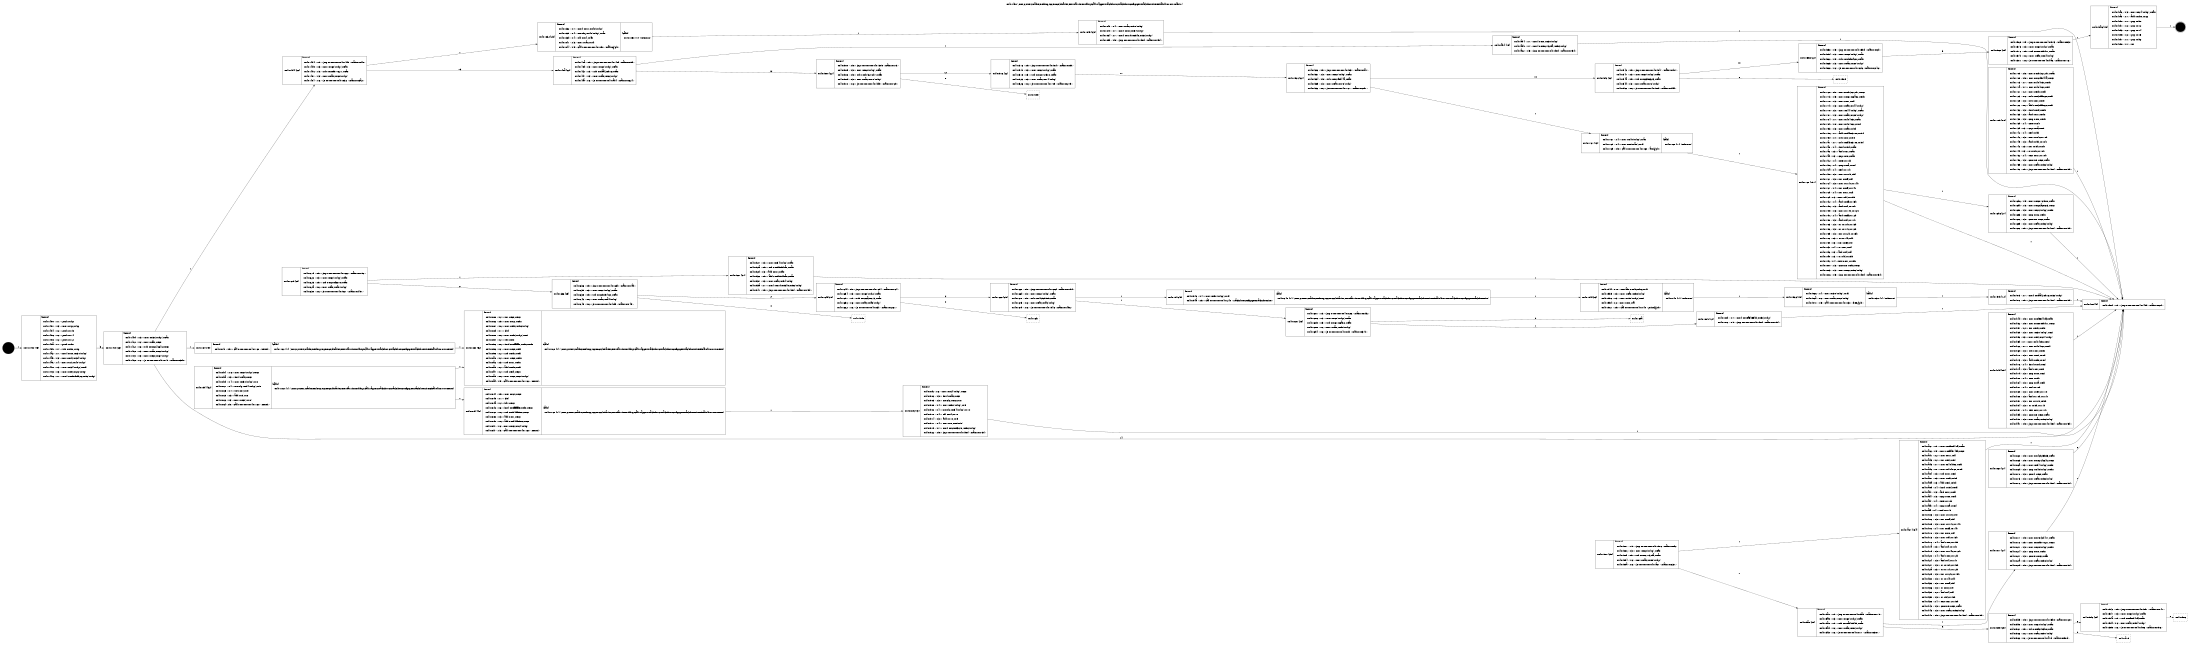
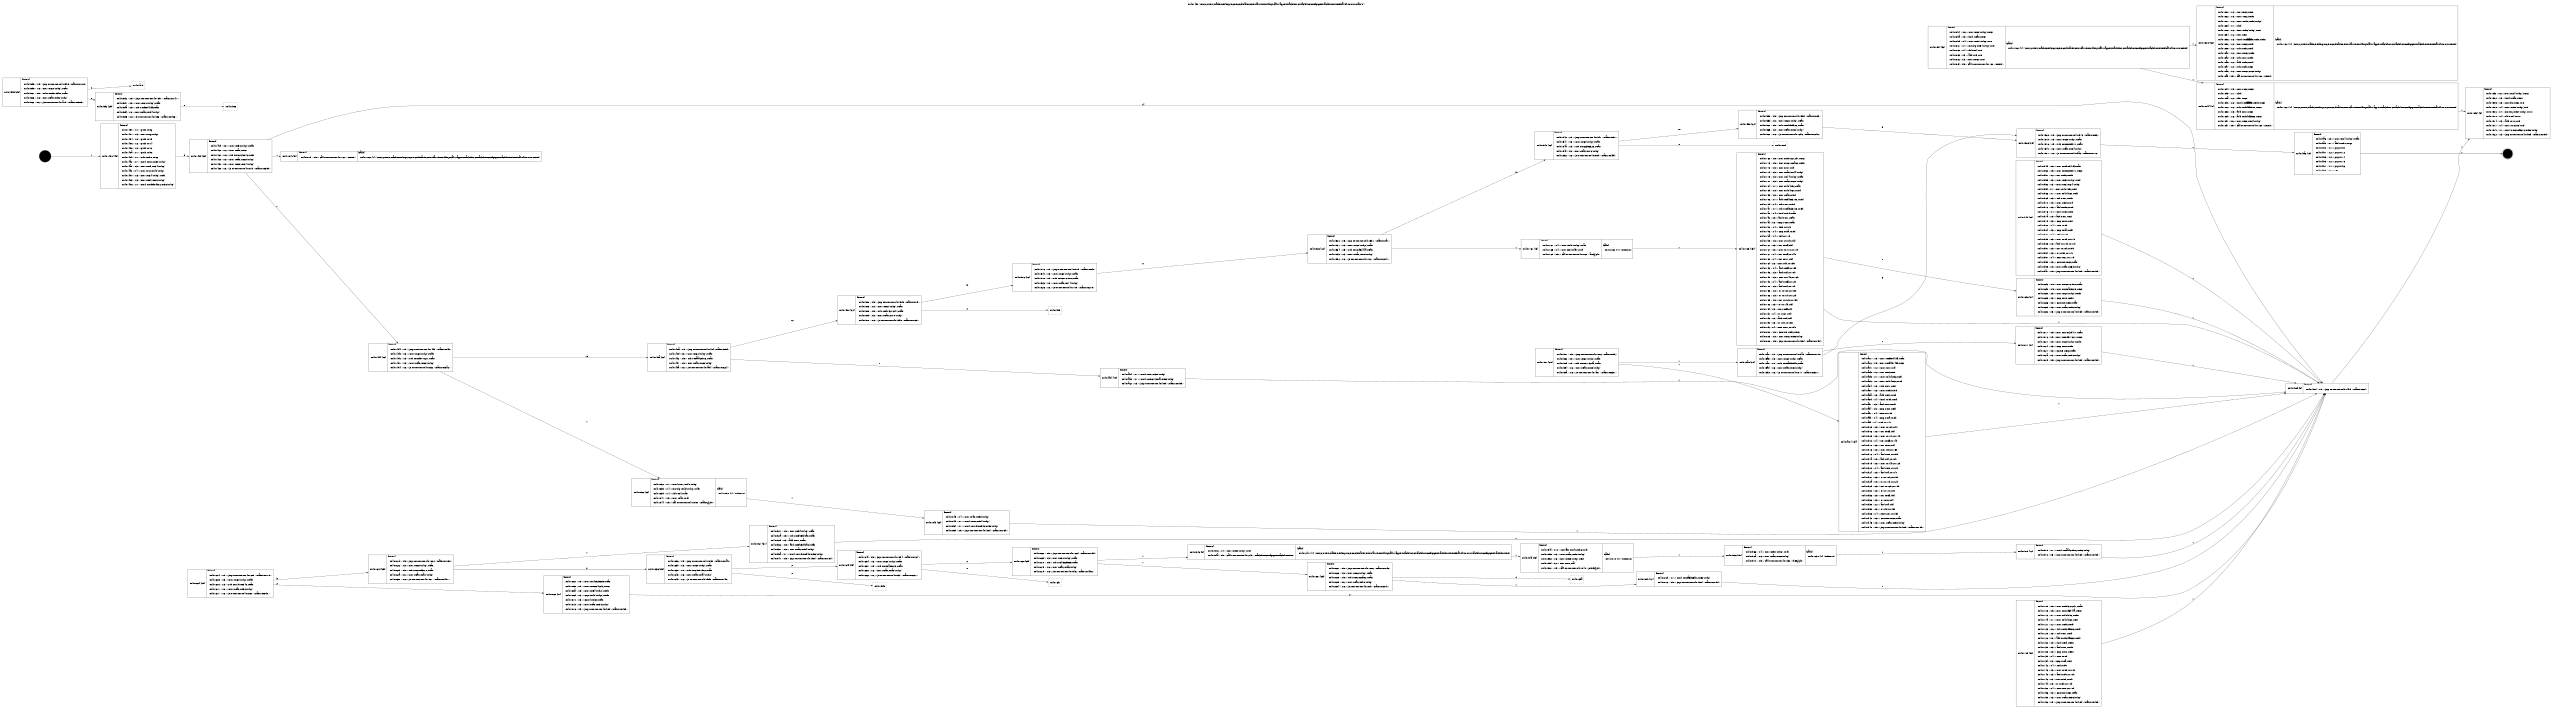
edge "0x40187b [5]" -> "0x401880 [52]": removed, label "1"
edge "0x4018fc [43]" -> "0x401bed [5]": reversed
node "0x401604 [25]": added
edge "0x4015a0 [25]" -> "0x4015b9 [25]": now "0x4015a0 [25]" -> "0x40156e [25]"
